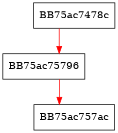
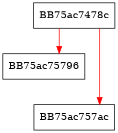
edge "BB75ac75796" -> "BB75ac757ac": now "BB75ac7478c" -> "BB75ac757ac"
